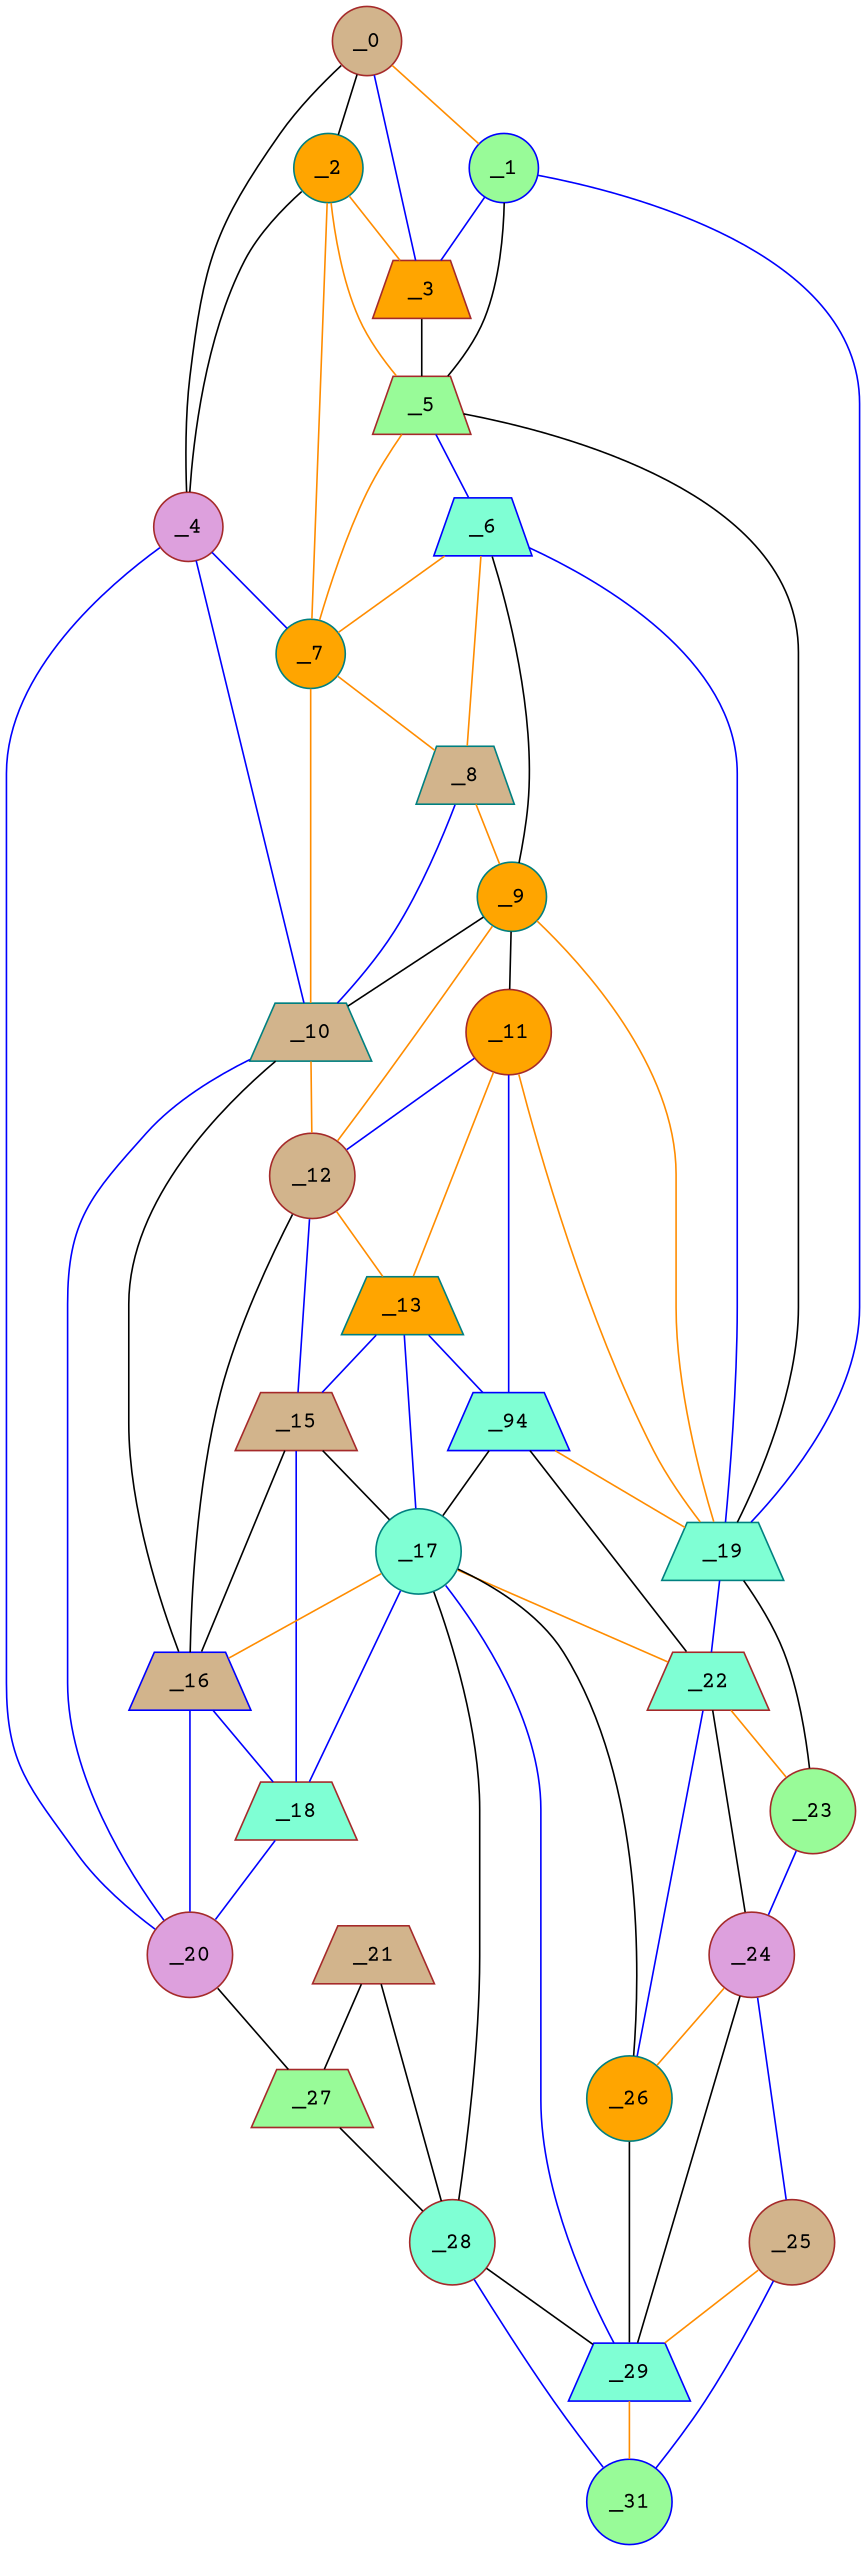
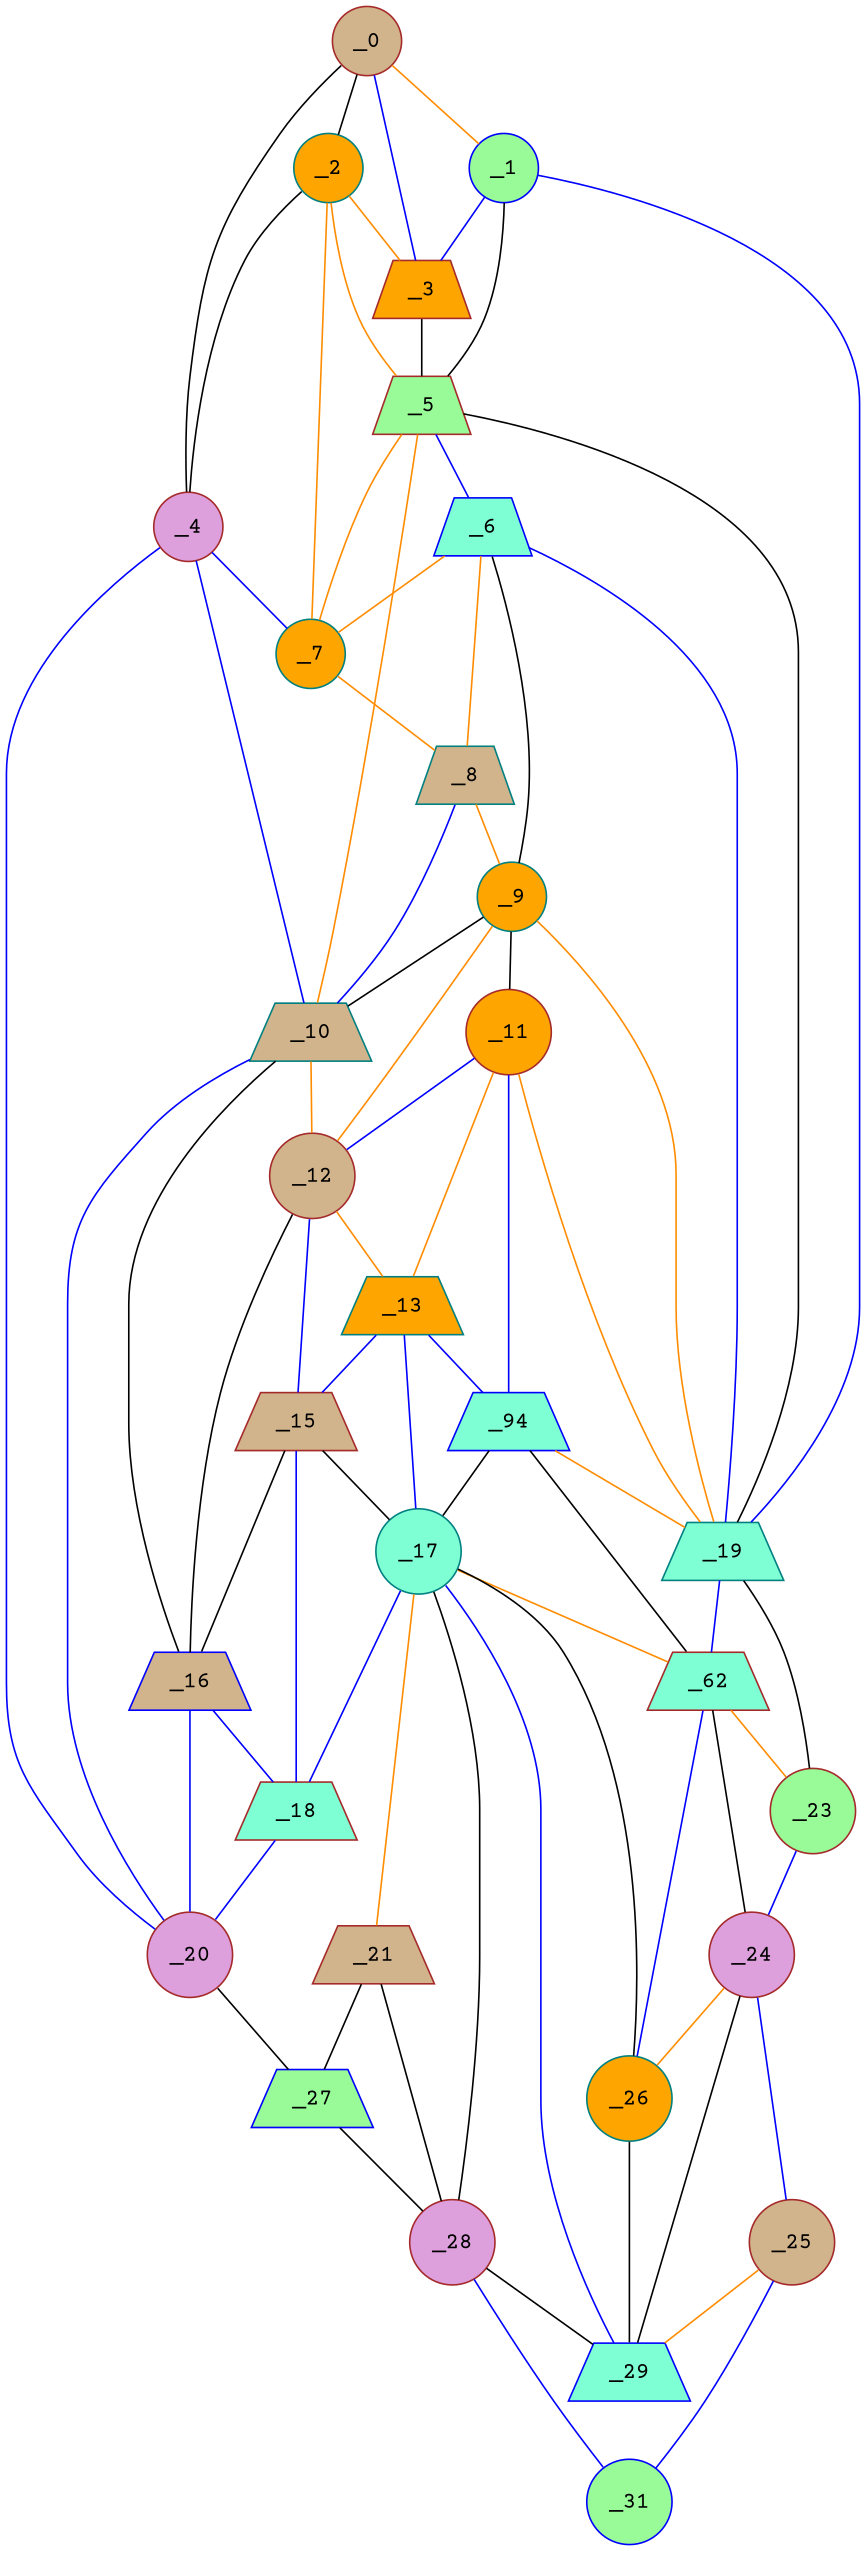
edge "_7" -- "_10": now "_5" -- "_10"
edge "_17" -- "_16": now "_17" -- "_21"
node "_22": label "_22" -> "_62"
node "_27": color brown -> blue
node "_28": fillcolor aquamarine -> plum
edge "_29" -- "_31": removed
